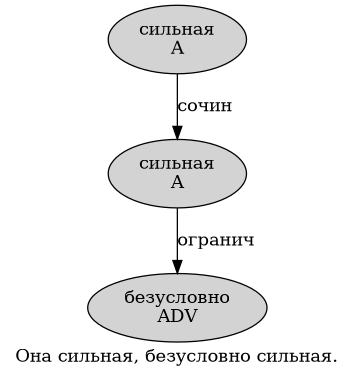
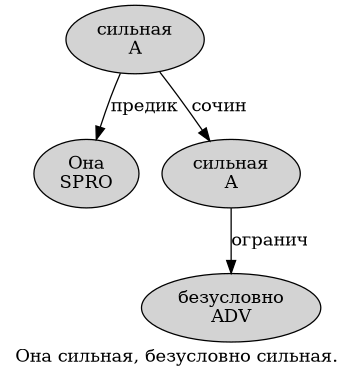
node "Она SPRO": added
